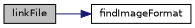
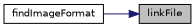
edge "linkFile" -> "findImageFormat": reversed
